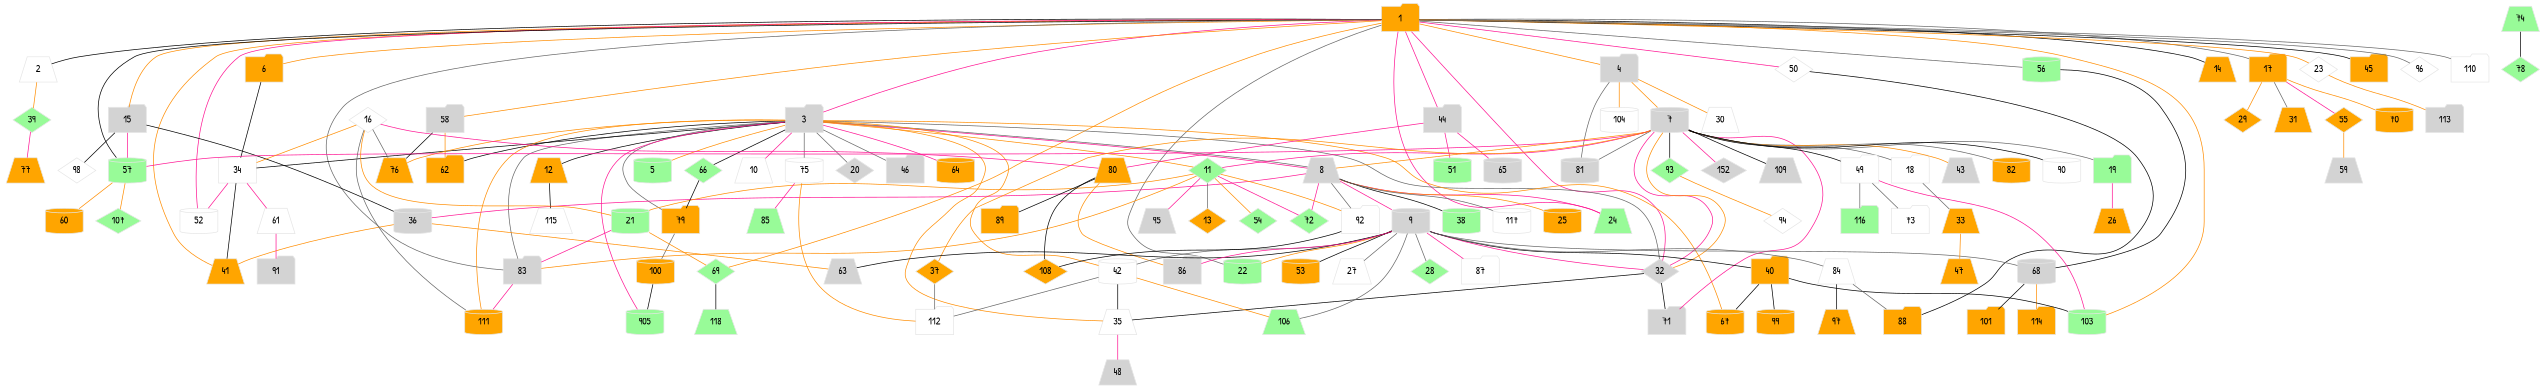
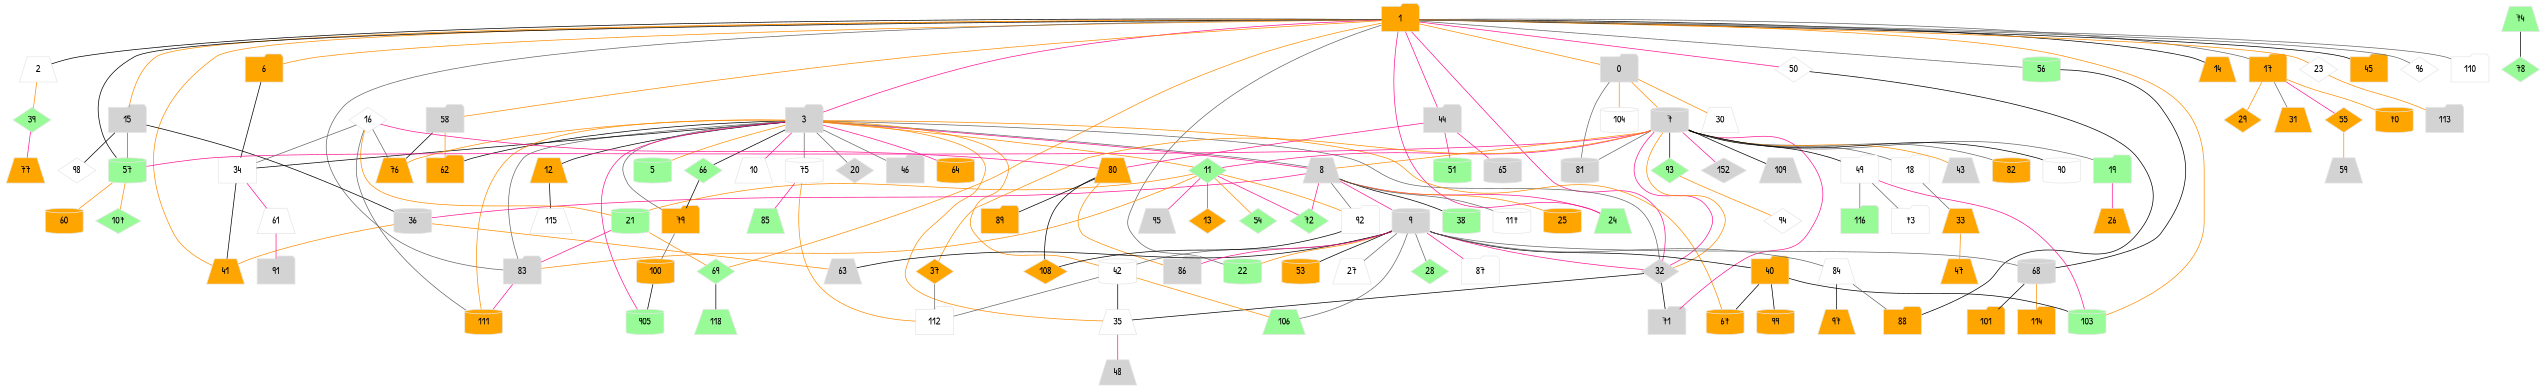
node "4": label "4" -> "0"
edge "16" -- "34": color darkorange -> gray40
node "52": removed
